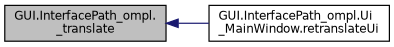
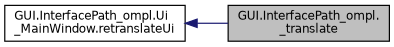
edge "GUI.InterfacePath_ompl.Ui _MainWindow.retranslateUi" -> "GUI.InterfacePath_ompl. _translate": reversed
